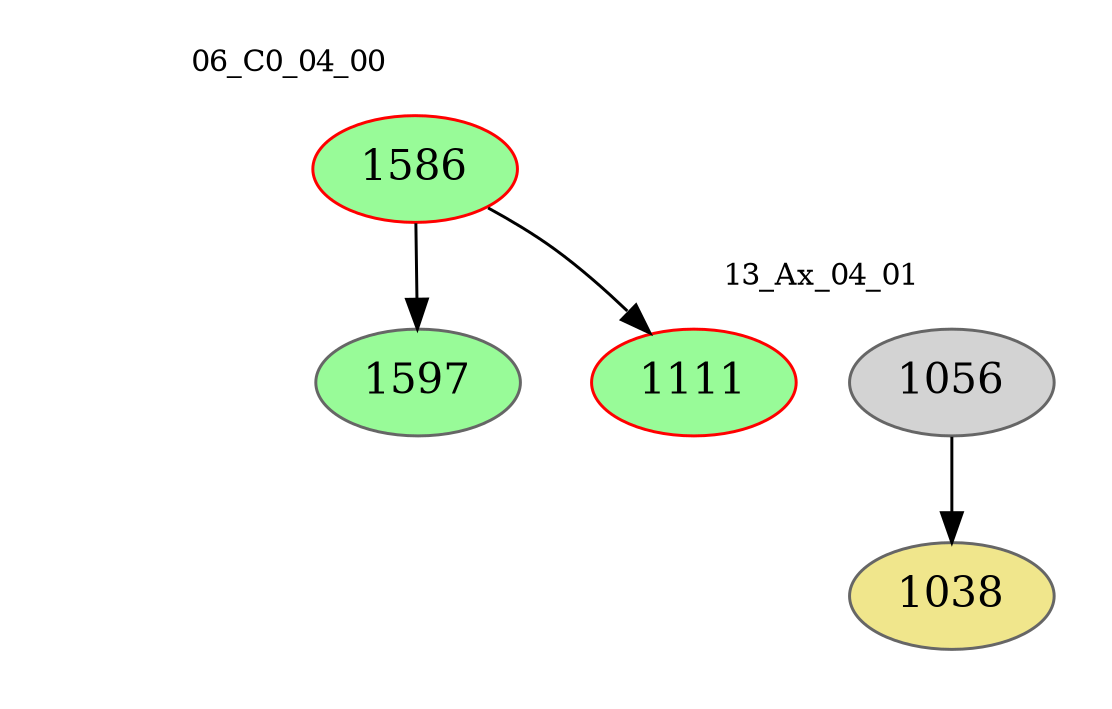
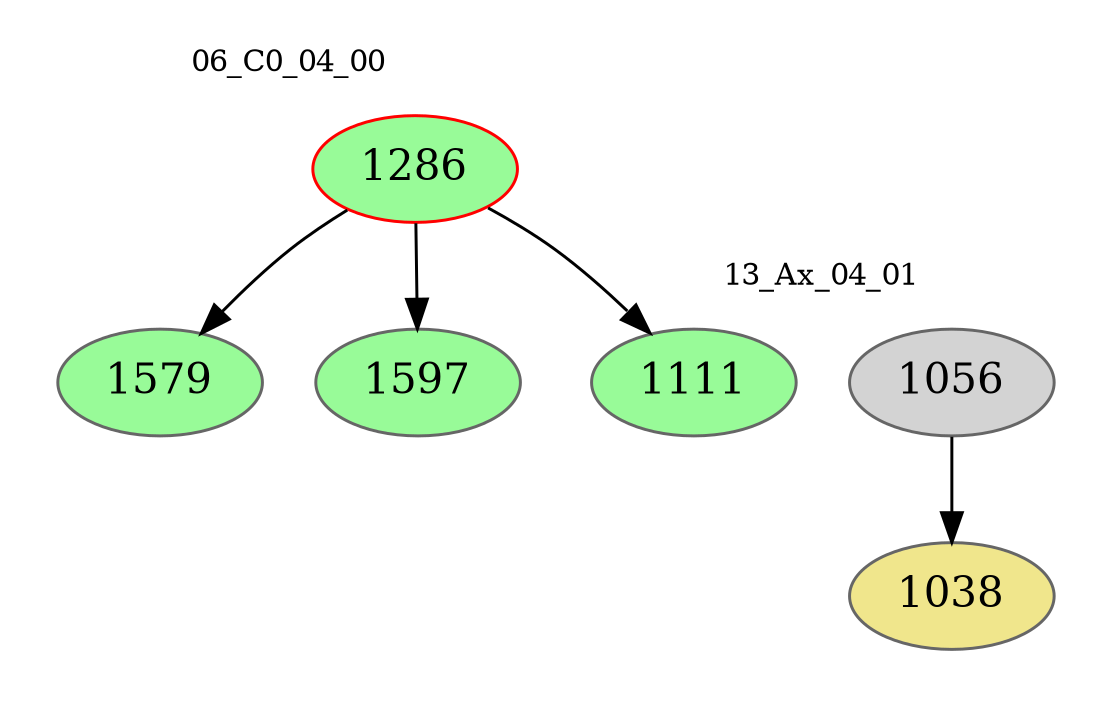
node "1586": label "1586" -> "1286"
node "1579": added
node "1111": color red -> gray40
